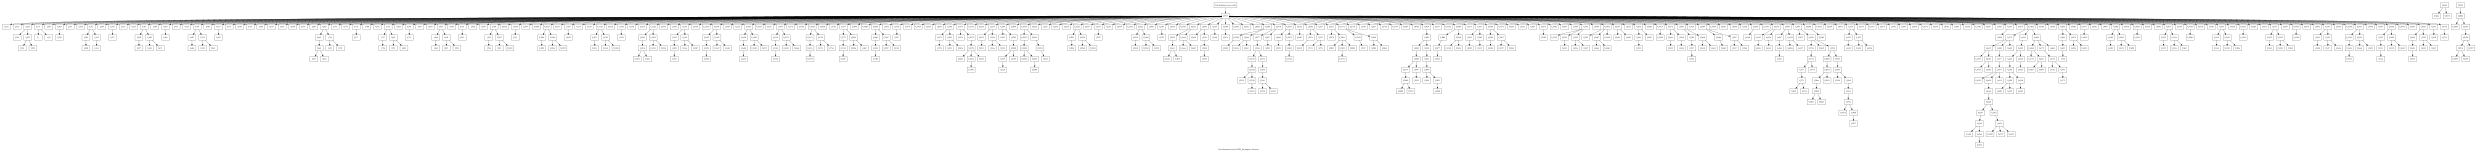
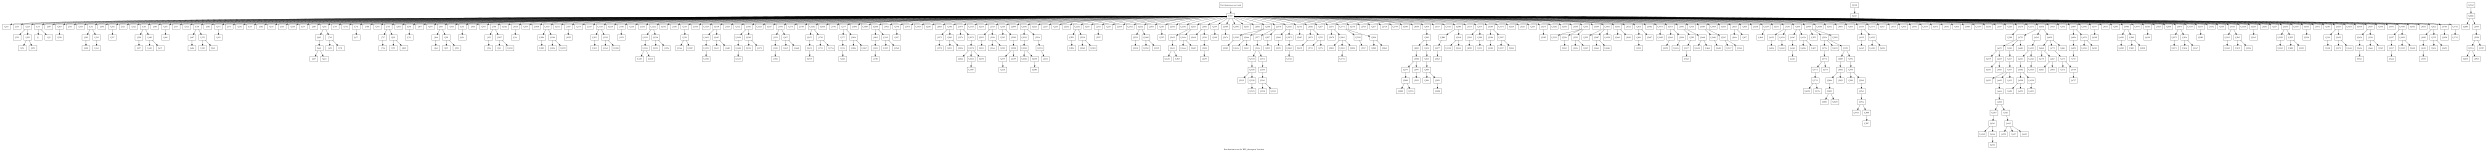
edge "%5717" -> "%3665": added
edge "%3688" -> "%3985": now "%3999" -> "%3985"
node "%1312": removed
